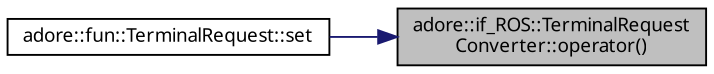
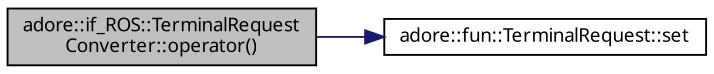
edge "adore::fun::TerminalRequest::set" -> "adore::if_ROS::TerminalRequest Converter::operator()": reversed
